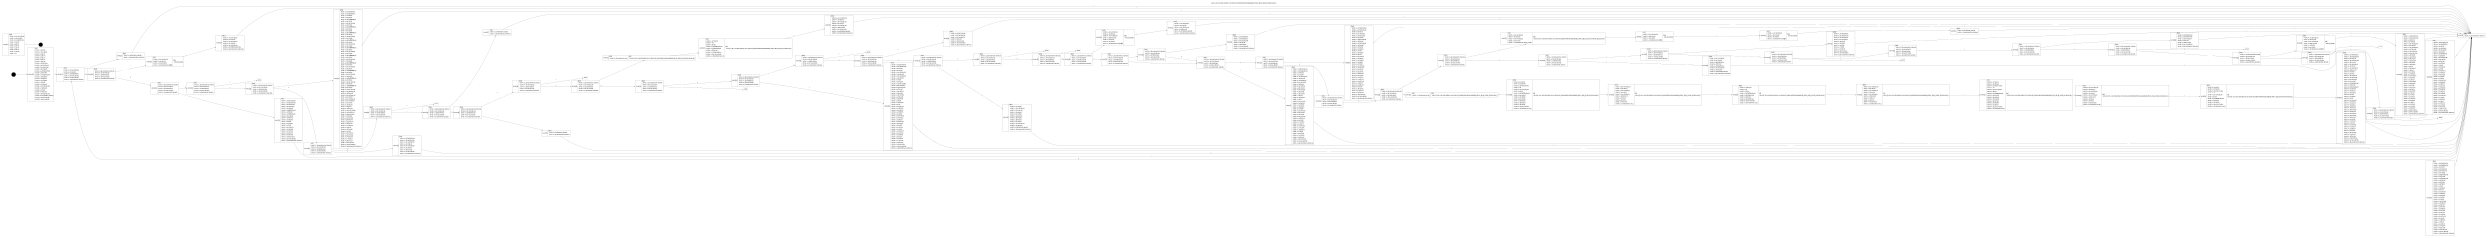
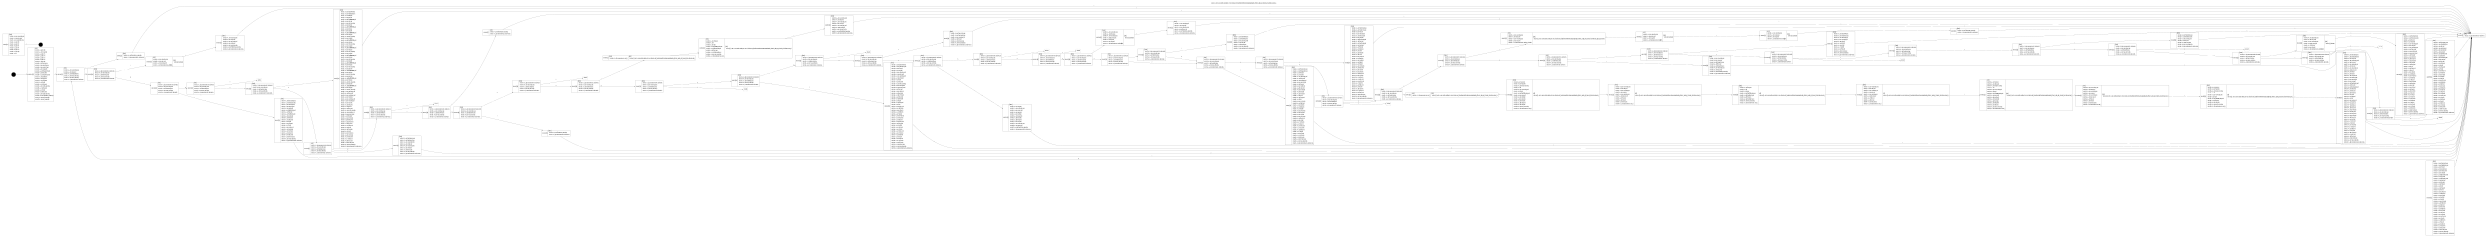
node "0x401f75": added
